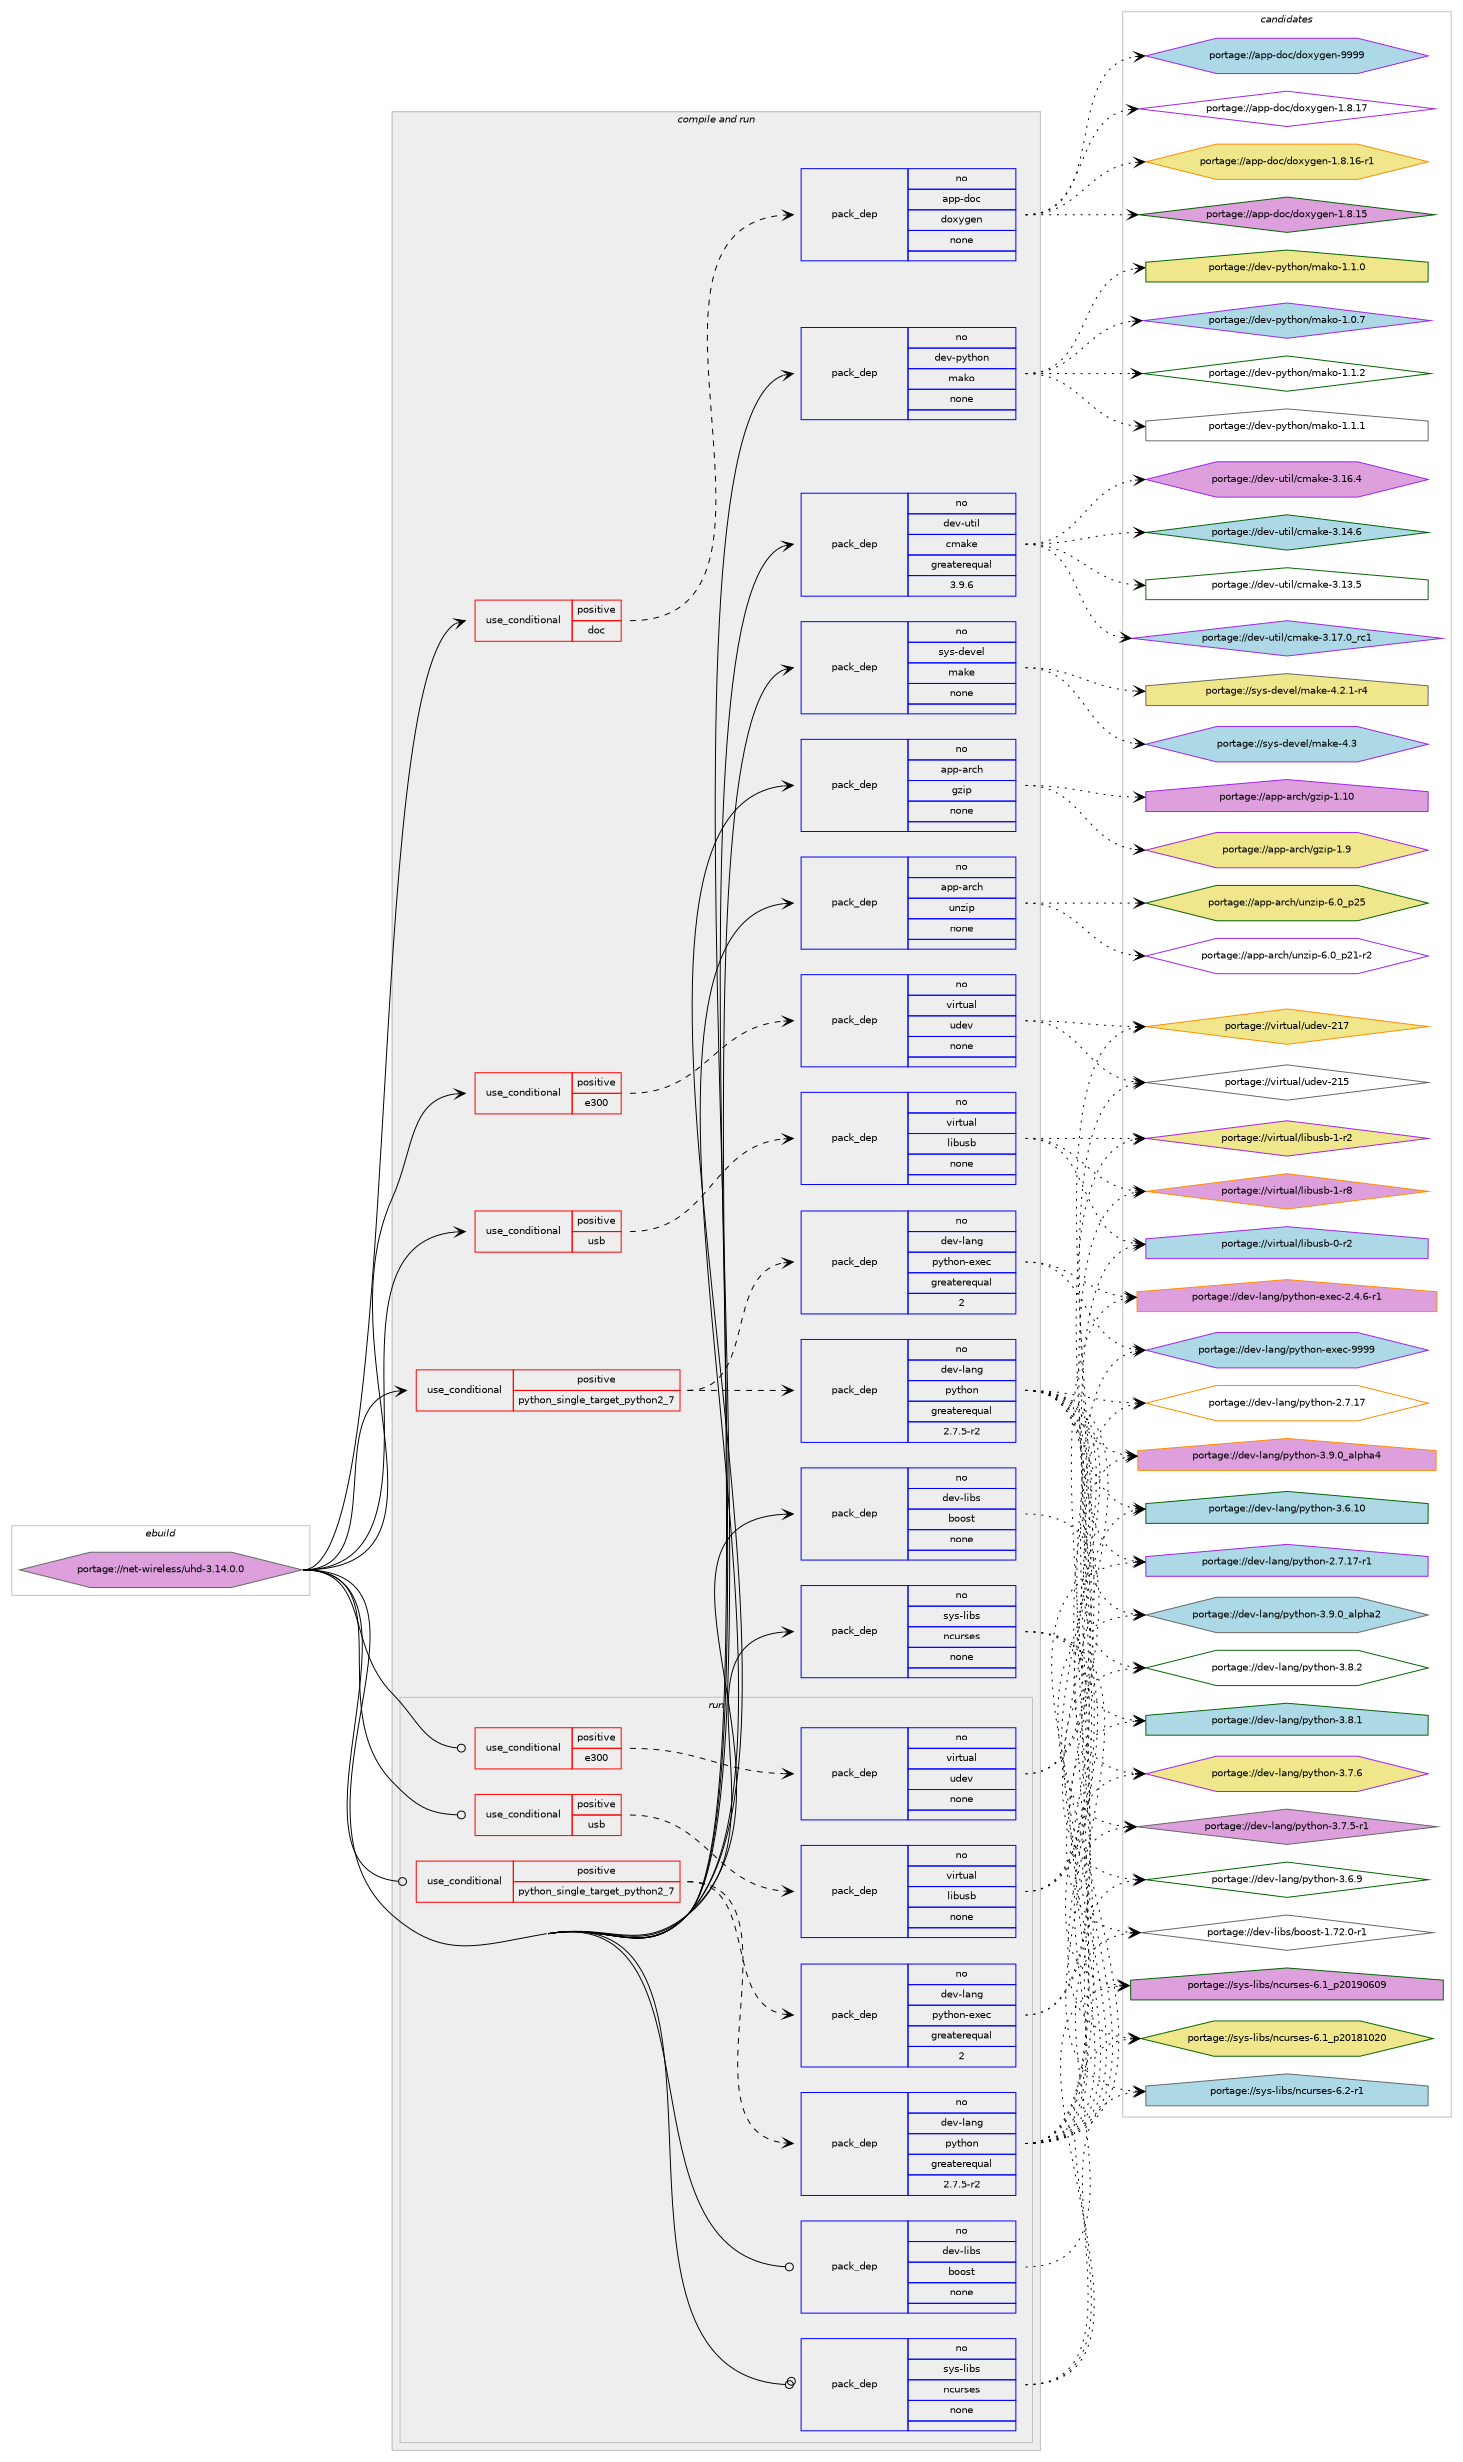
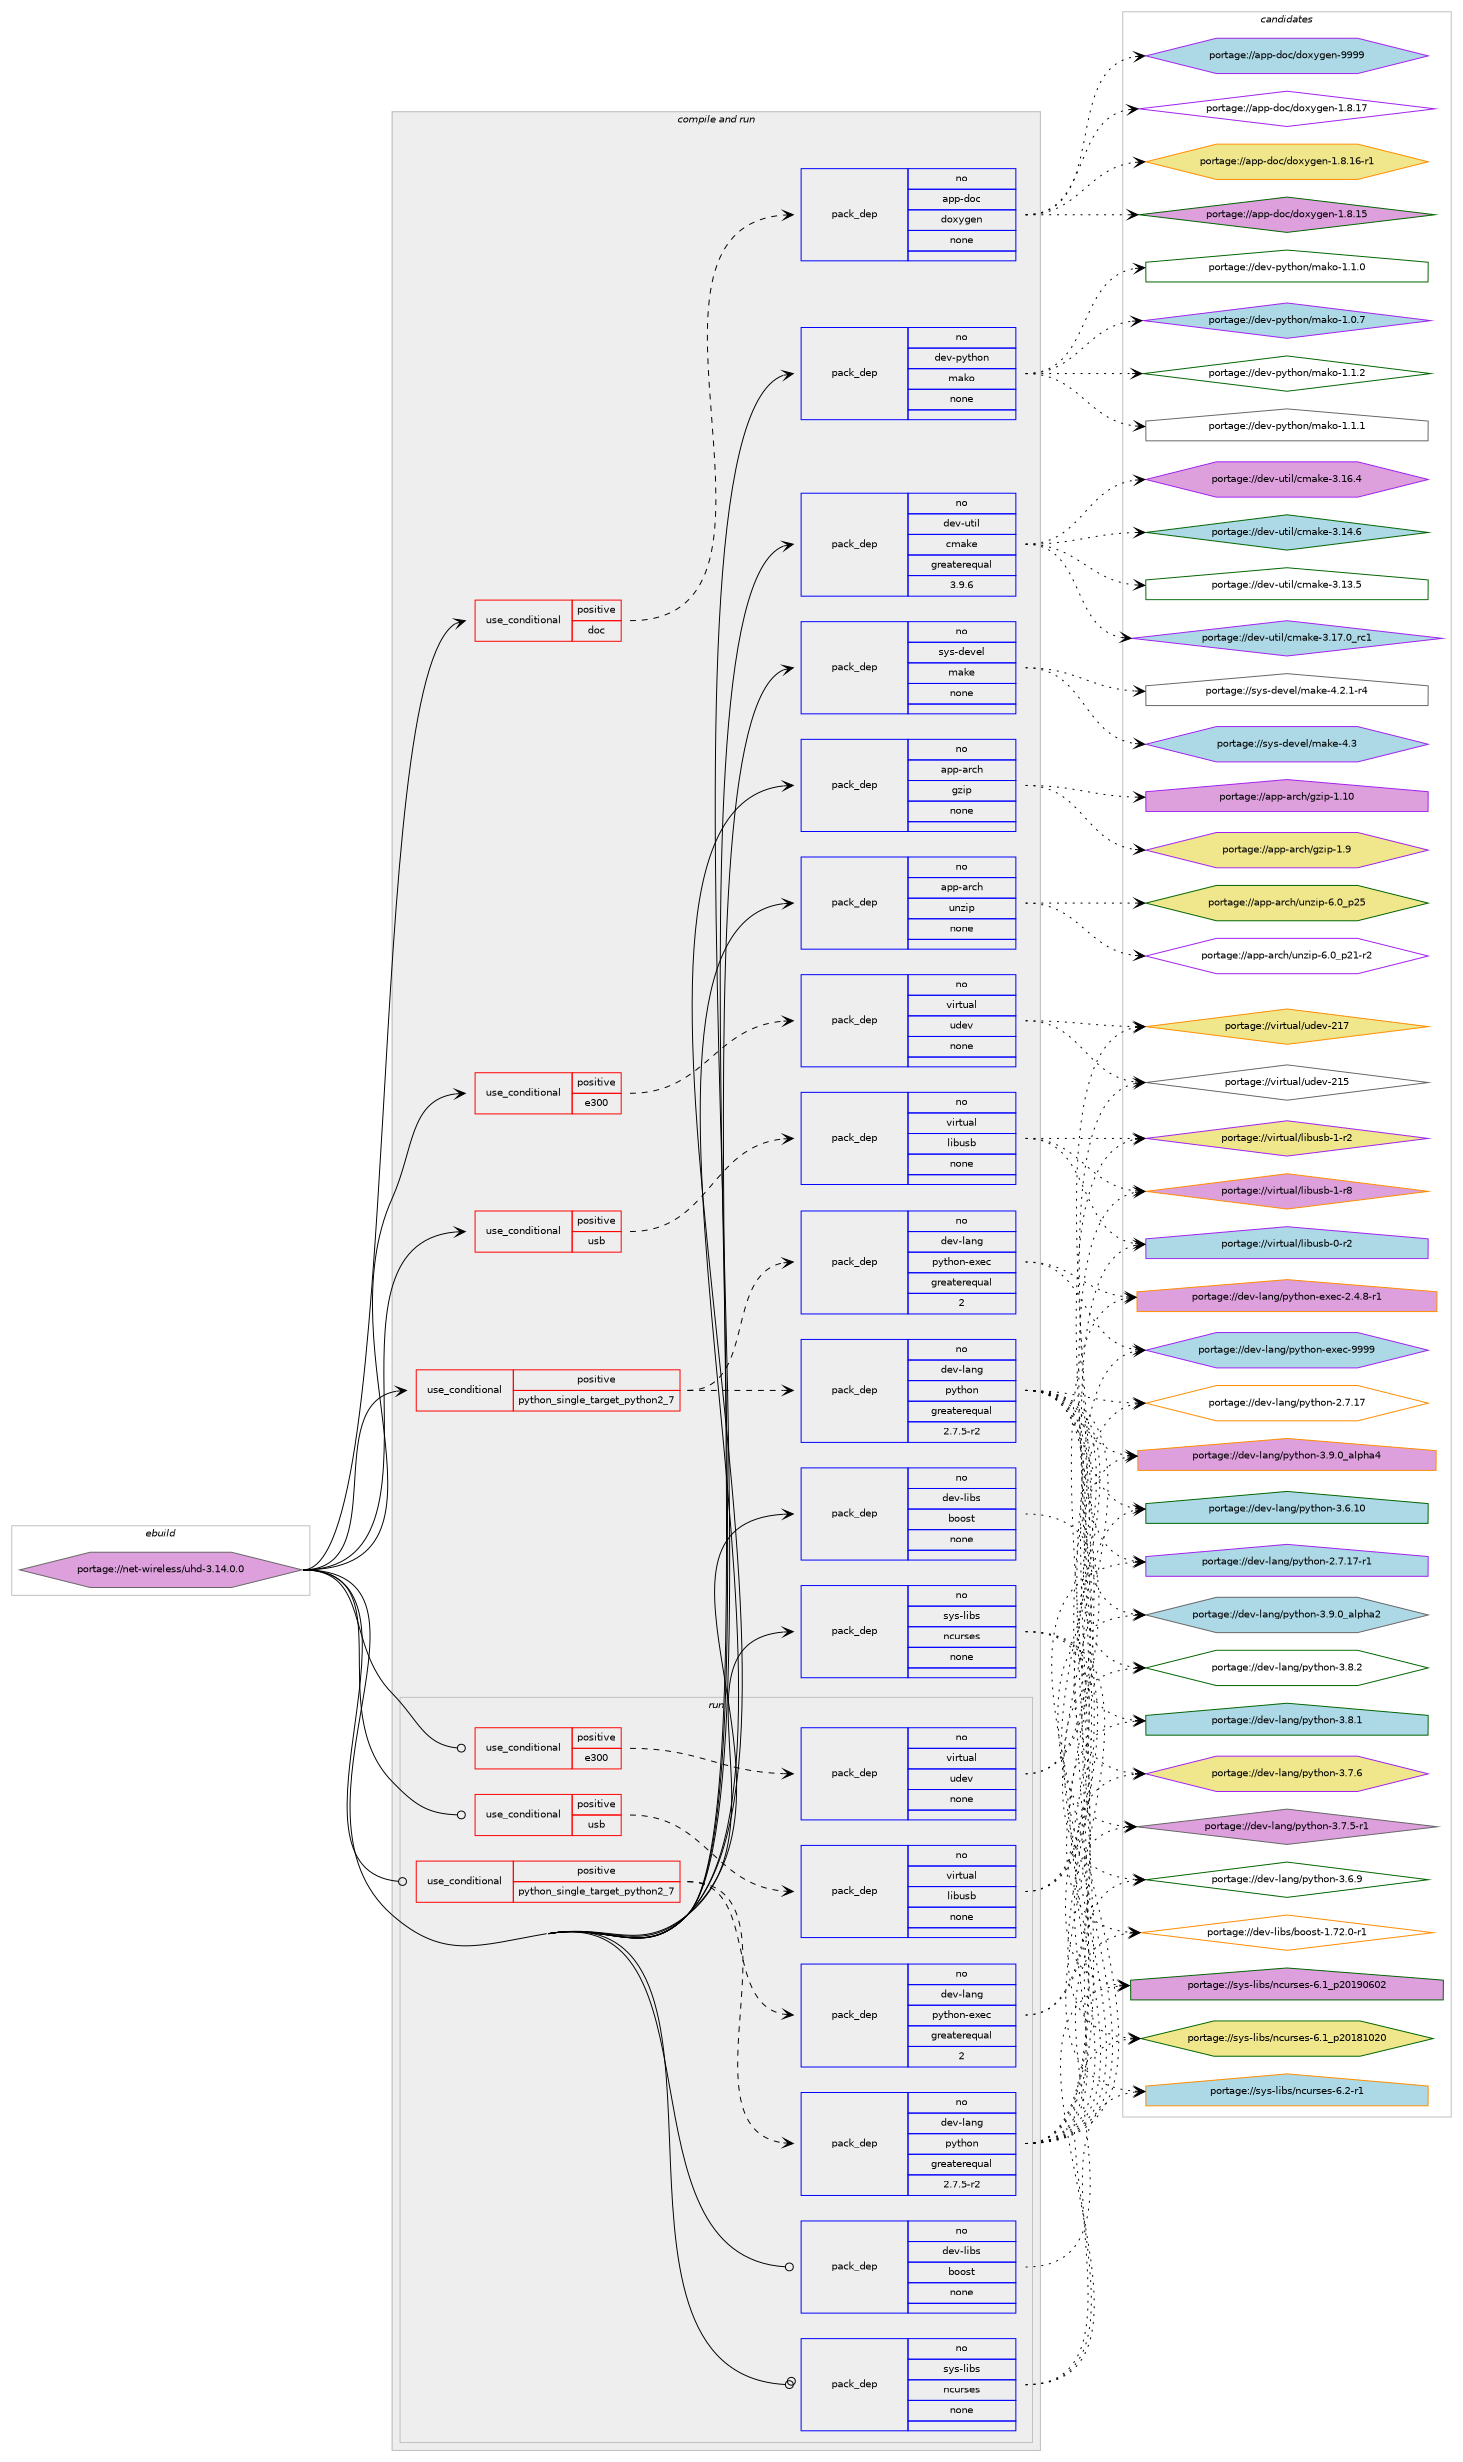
node "portage://dev-python/mako-1.1.0": fillcolor khaki -> white
node "portage://sys-devel/make-4.2.1-r4": fillcolor khaki -> white
node "portage://dev-lang/python-exec-2.4.6-r1": label "portage://dev-lang/python-exec-2.4.6-r1" -> "portage://dev-lang/python-exec-2.4.8-r1"
node "portage://dev-libs/boost-1.72.0-r1": color gray40 -> darkorange
node "portage://sys-libs/ncurses-6.1_p20190609": label "portage://sys-libs/ncurses-6.1_p20190609" -> "portage://sys-libs/ncurses-6.1_p20190602"
node "portage://sys-libs/ncurses-6.2-r1": color gray40 -> darkorange
